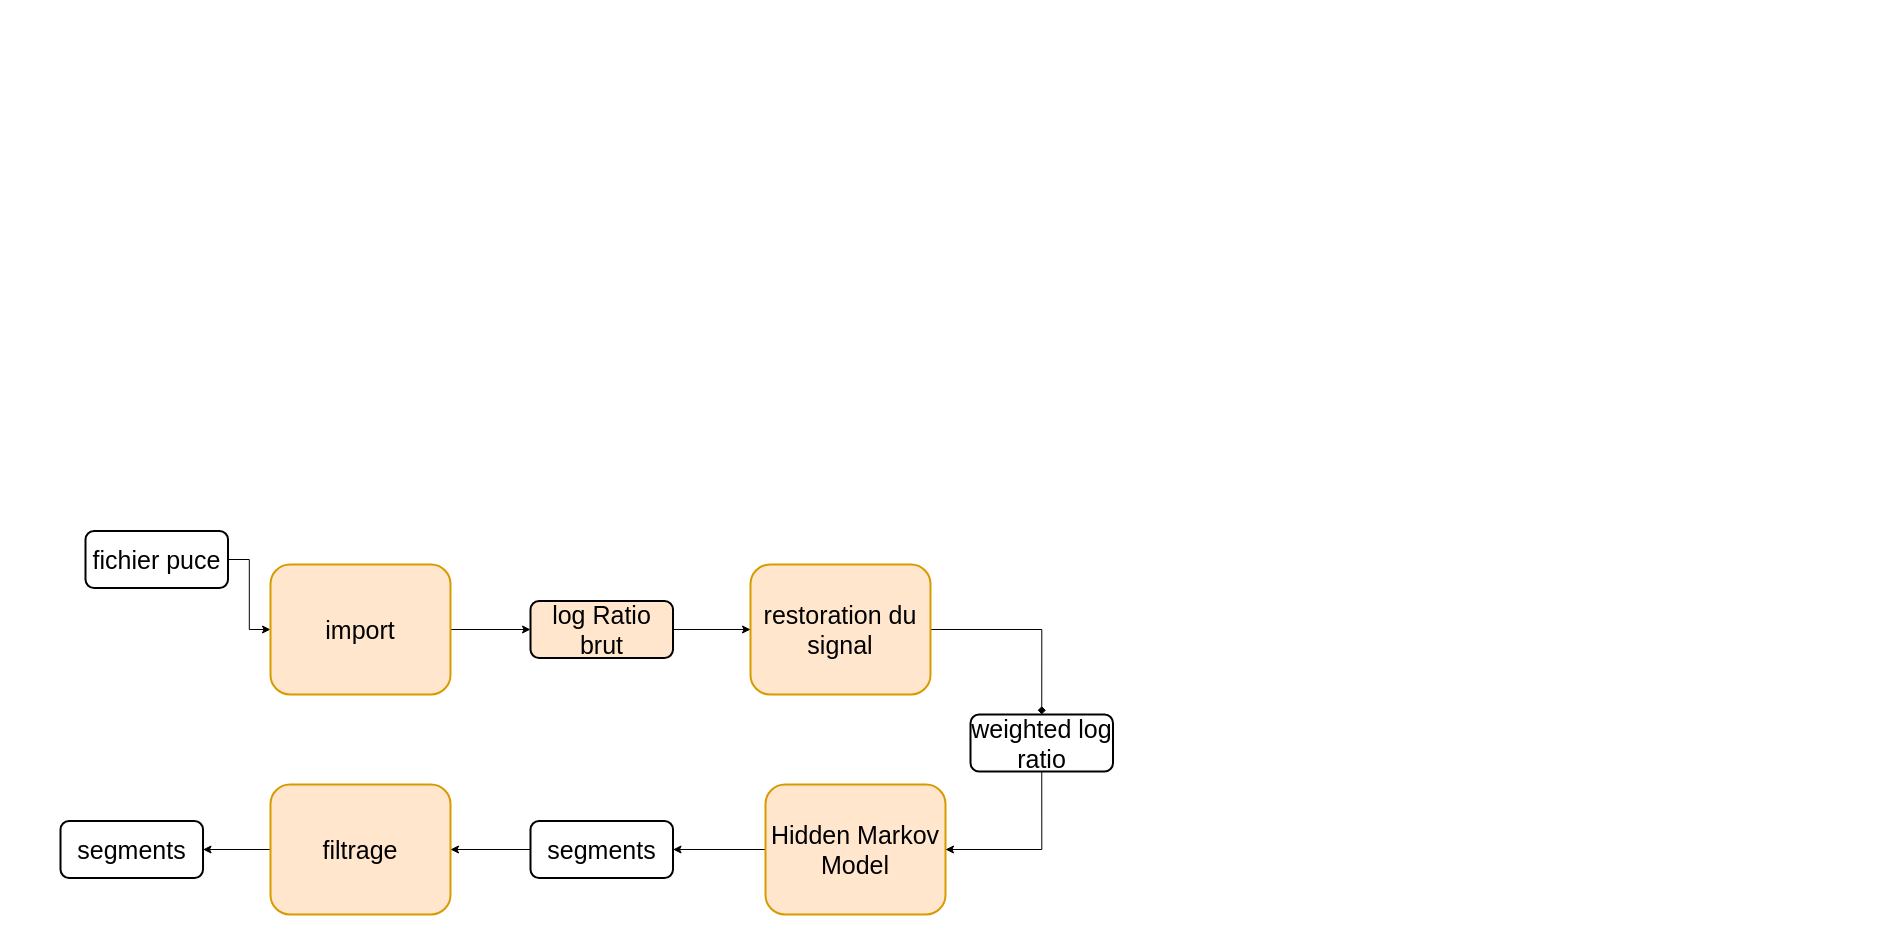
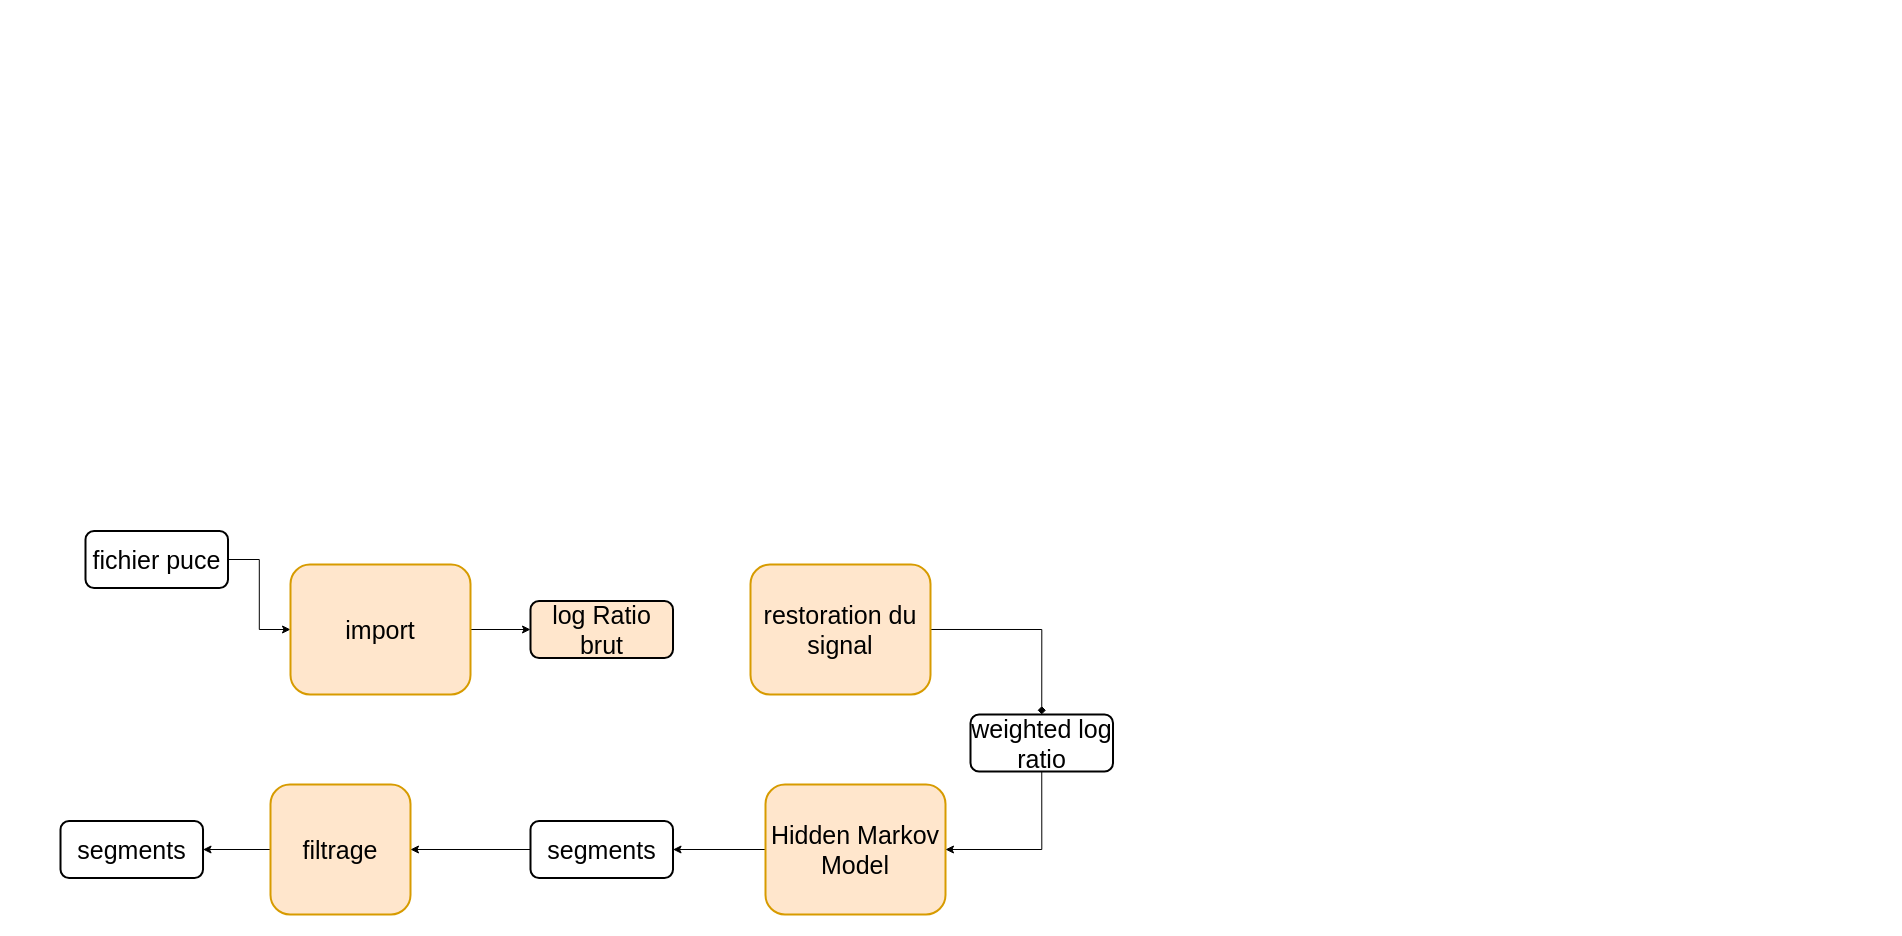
edge "log Ratio brut" -> "restoration du signal": removed
node "import": moved (361, 630) -> (381, 630)
node "filtrage": size 180x130 -> 140x130
